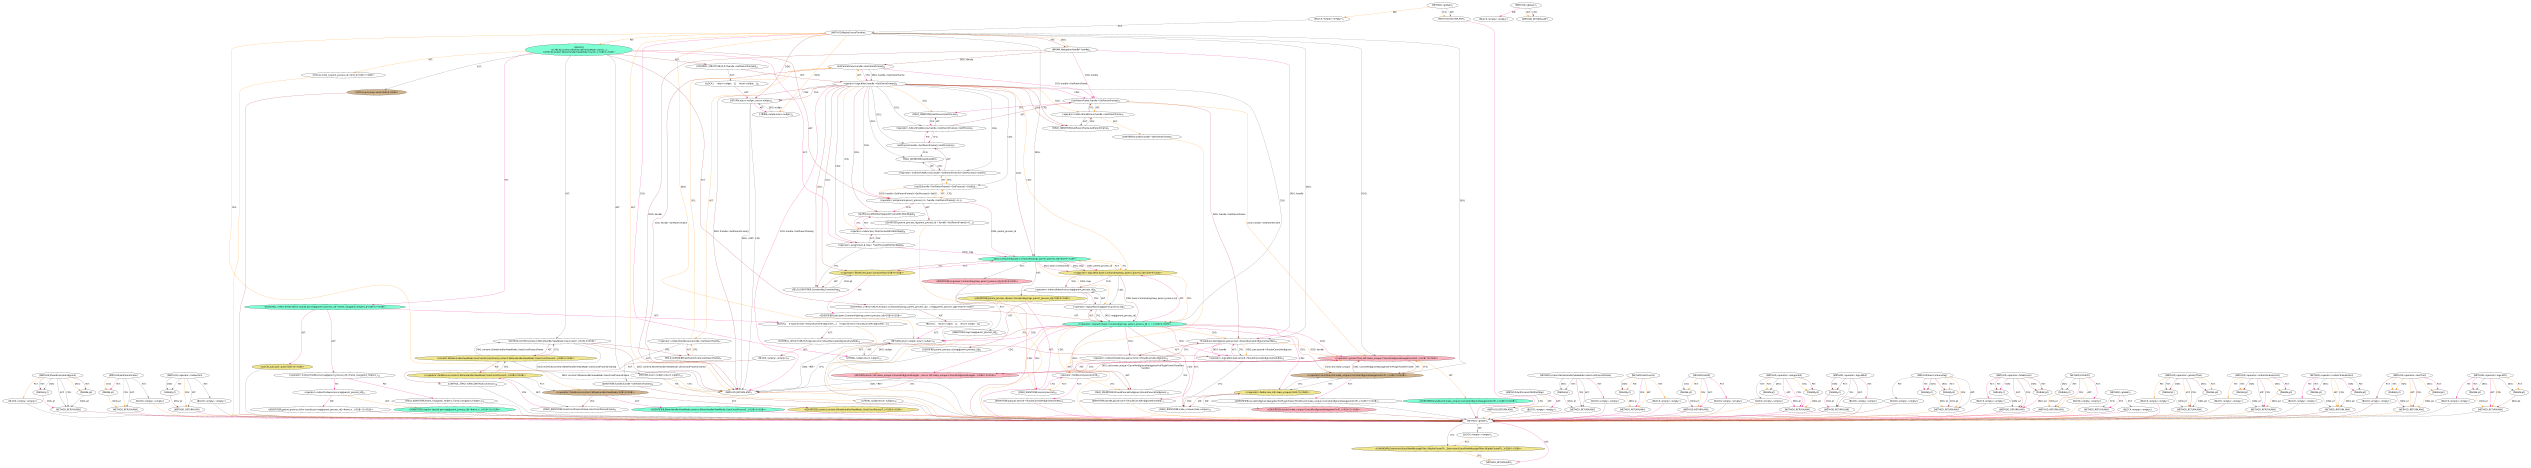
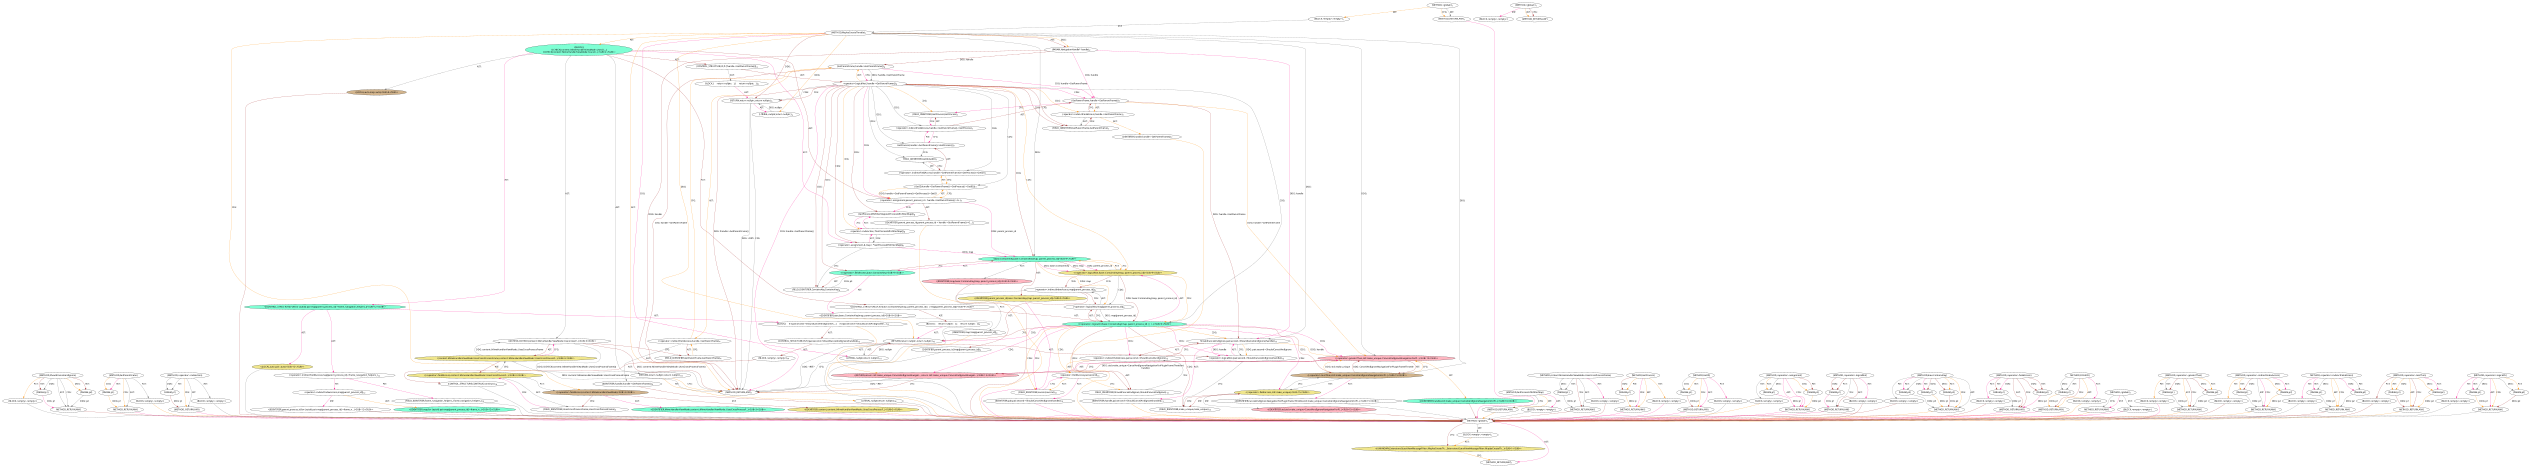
node "<(LOCAL,int32_t parent_process_id: int32_t)<SUB>7</SUB>>": removed
node "<(<operator>.fieldAccess,base::ContainsKey)<SUB>9</SUB>>": fillcolor khaki -> aquamarine
node "(PARAM,p3)": added
